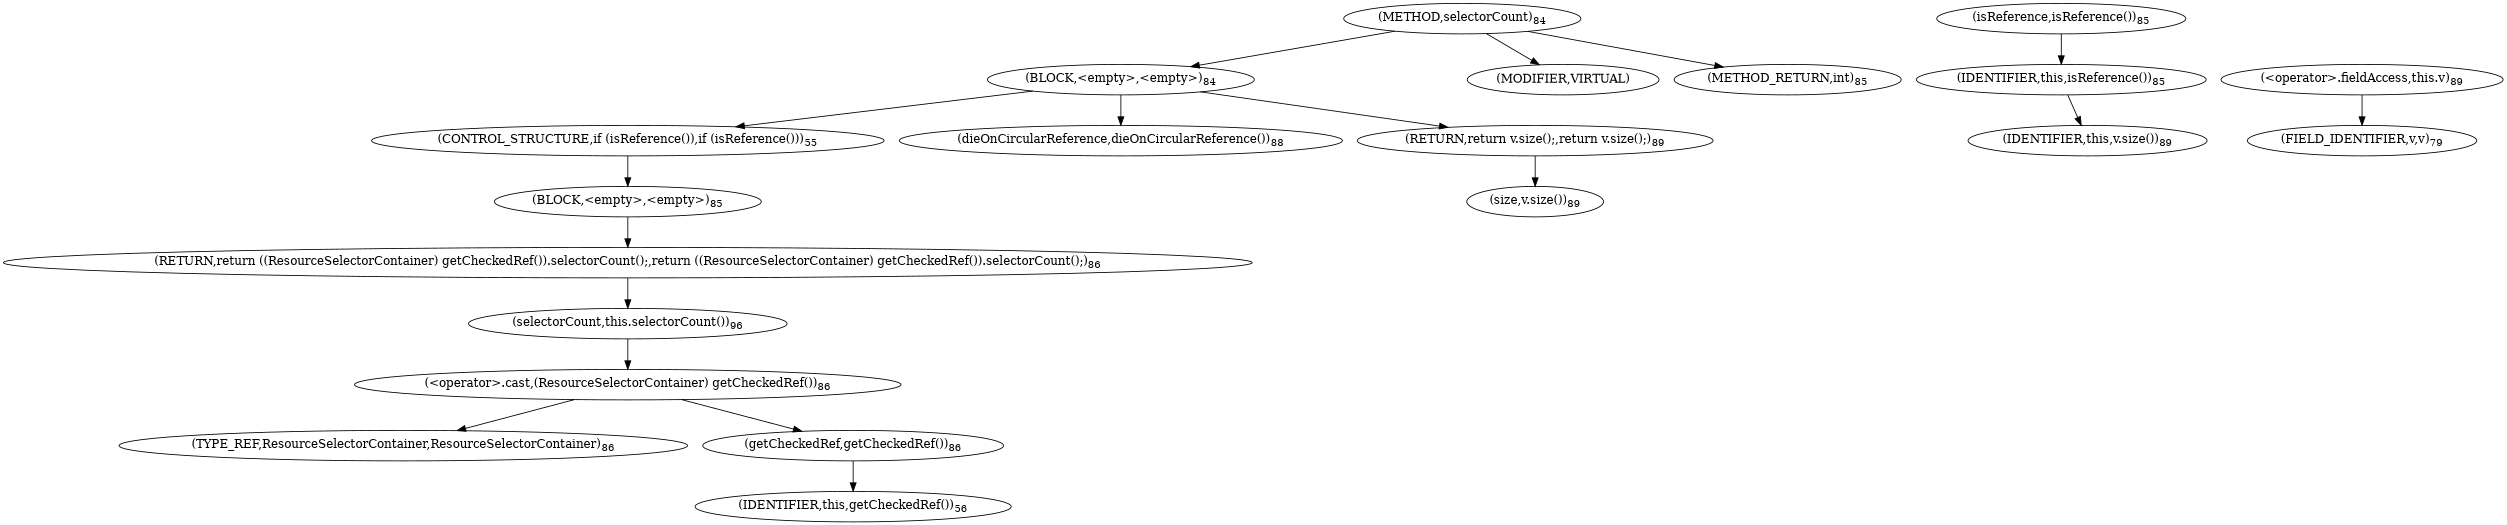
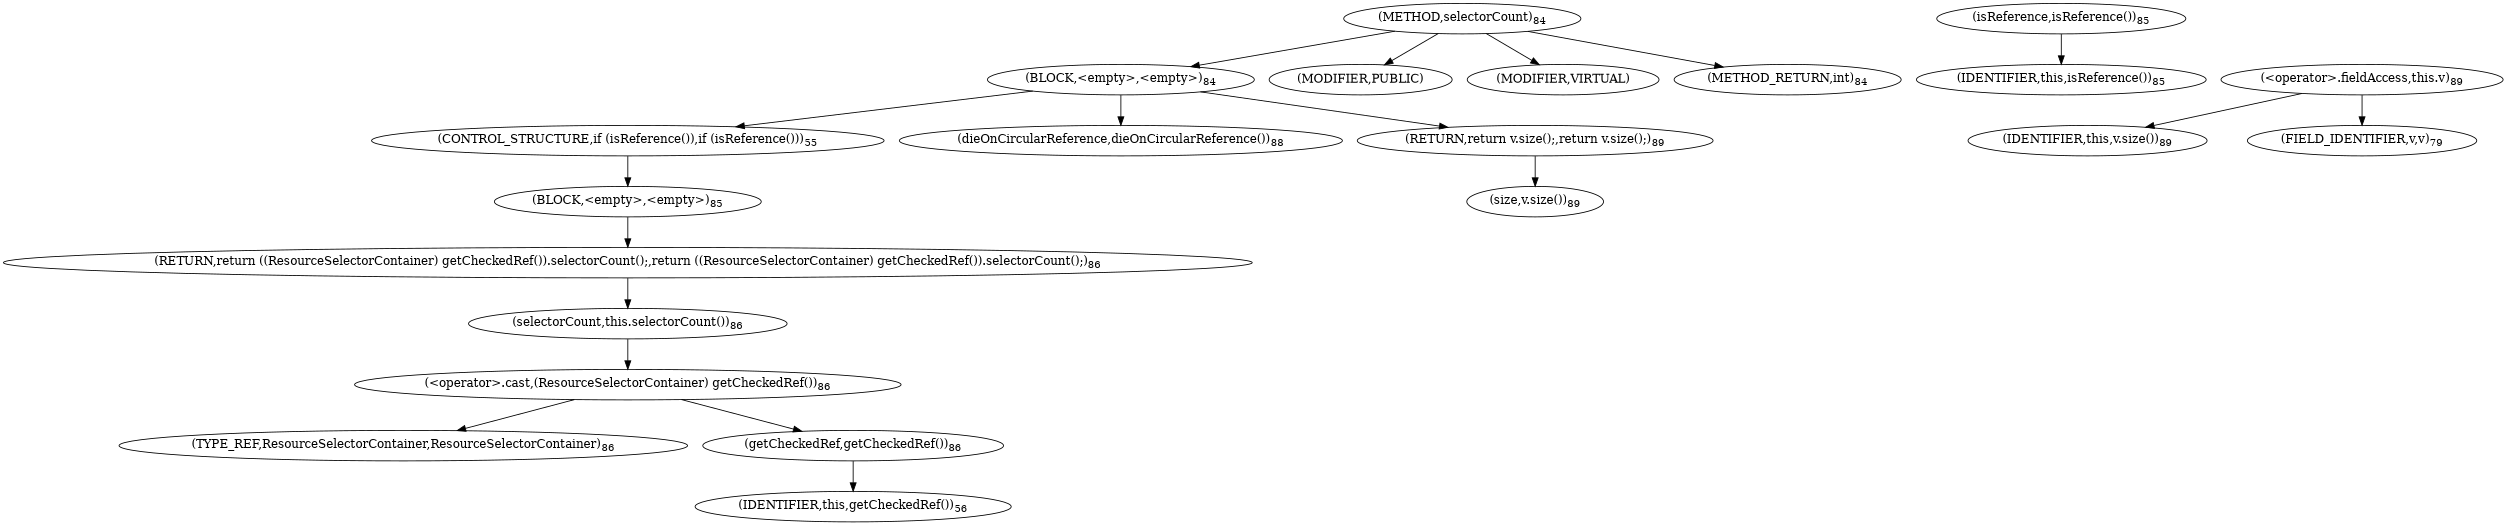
node "(METHOD_RETURN,int)": text "85" -> "84"
node "(MODIFIER,PUBLIC)": added
edge "(IDENTIFIER,this,isReference())" -> "(IDENTIFIER,this,v.size())": now "(<operator>.fieldAccess,this.v)" -> "(IDENTIFIER,this,v.size())"
node "(selectorCount,this.selectorCount())": text "96" -> "86"
